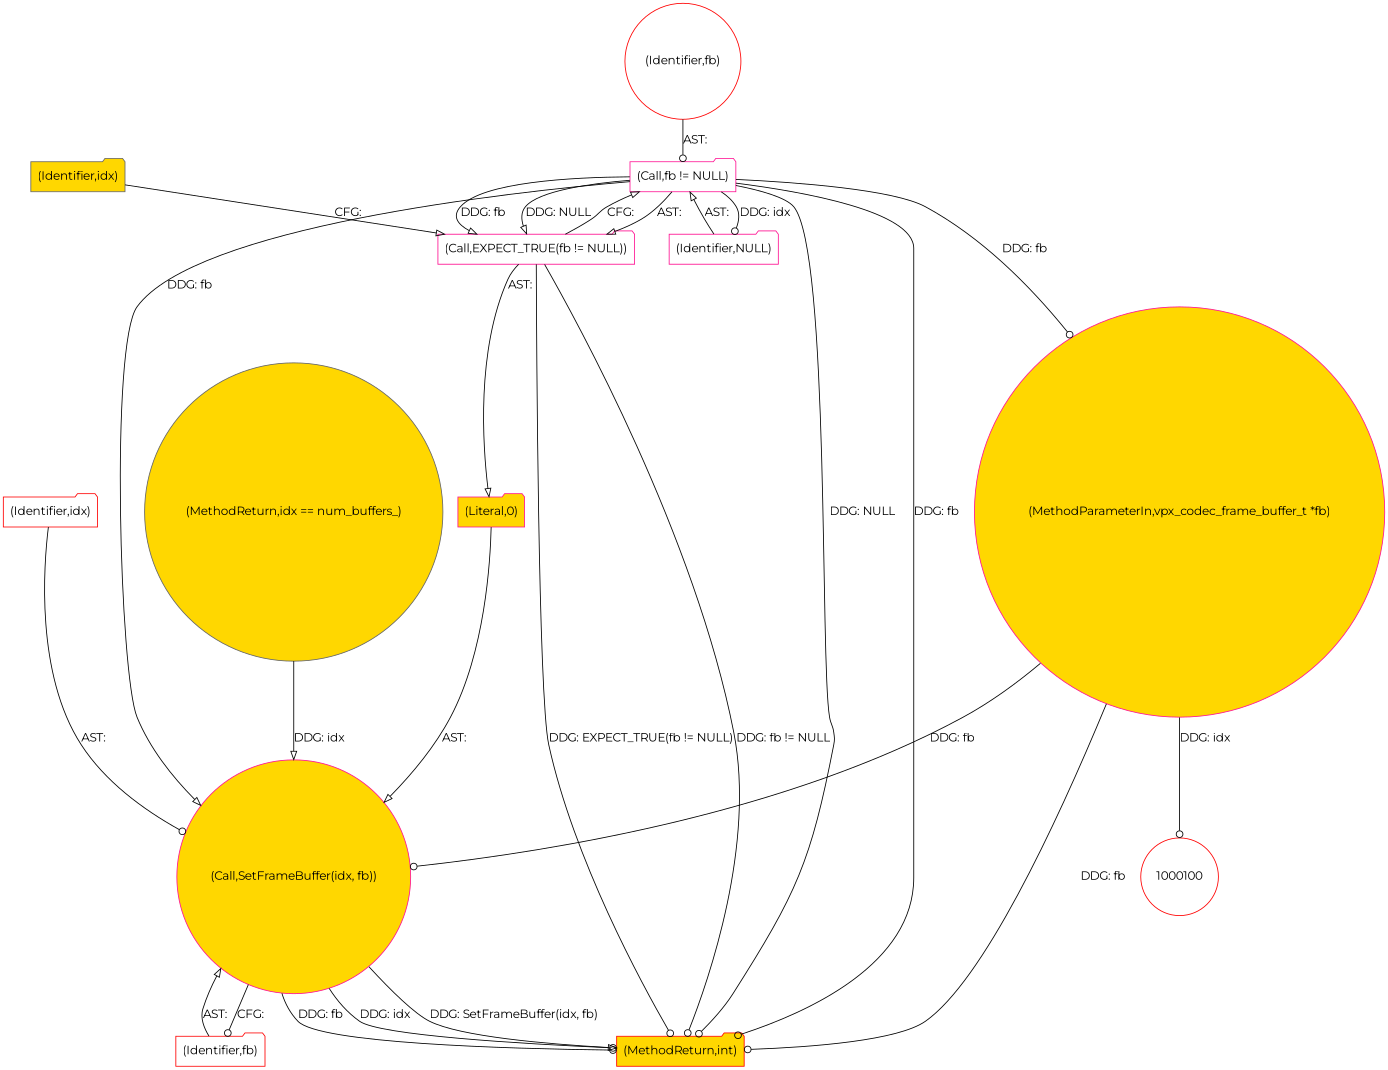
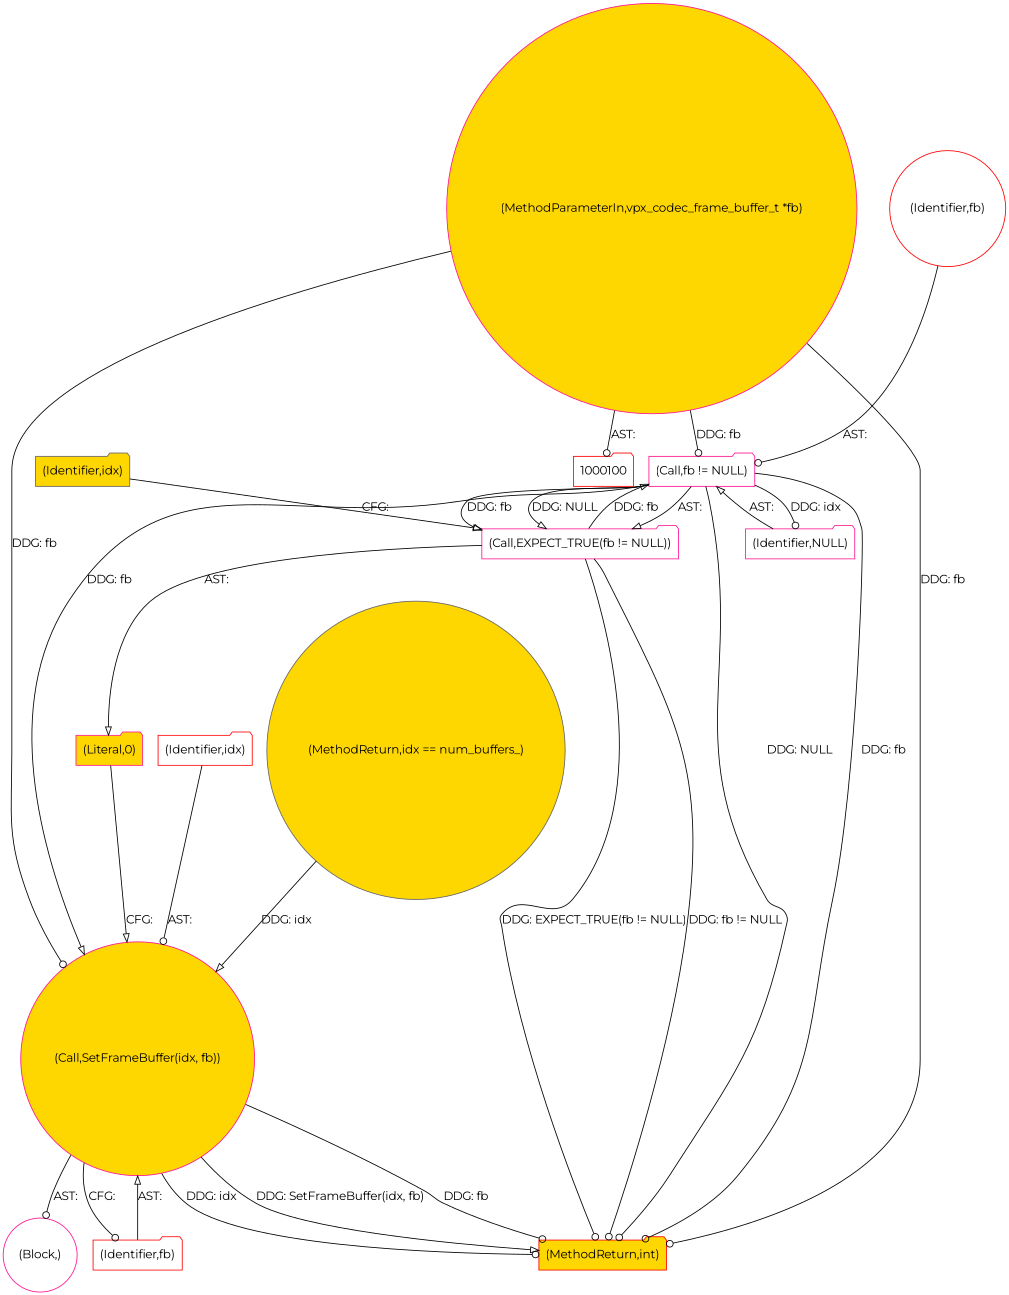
edge "(Call,fb != NULL)" -> "(MethodParameterIn,vpx_codec_frame_buffer_t *fb)": reversed
edge "(Call,EXPECT_TRUE(fb != NULL))" -> "(Call,fb != NULL)": label "CFG: " -> "DDG: fb"
edge "(Literal,0)" -> "(Call,SetFrameBuffer(idx, fb))": label "AST: " -> "CFG: "
edge "(MethodParameterIn,vpx_codec_frame_buffer_t *fb)" -> "1000100": label "DDG: idx" -> "AST: "
node "1000100": shape circle -> folder
node "(Block,)": added
